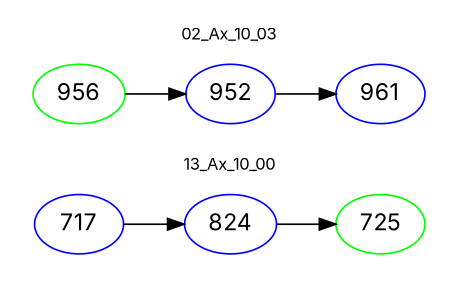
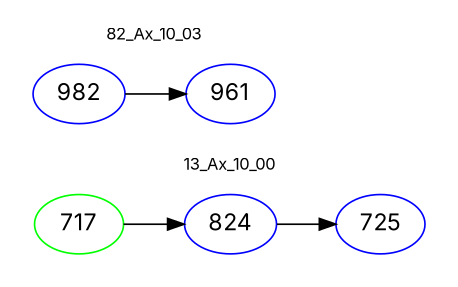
cluster "02_Ax_10_03": label "02_Ax_10_03" -> "82_Ax_10_03"
node "956": removed
node "952": label "952" -> "982"
node "717": color blue -> green
node "725": color green -> blue
